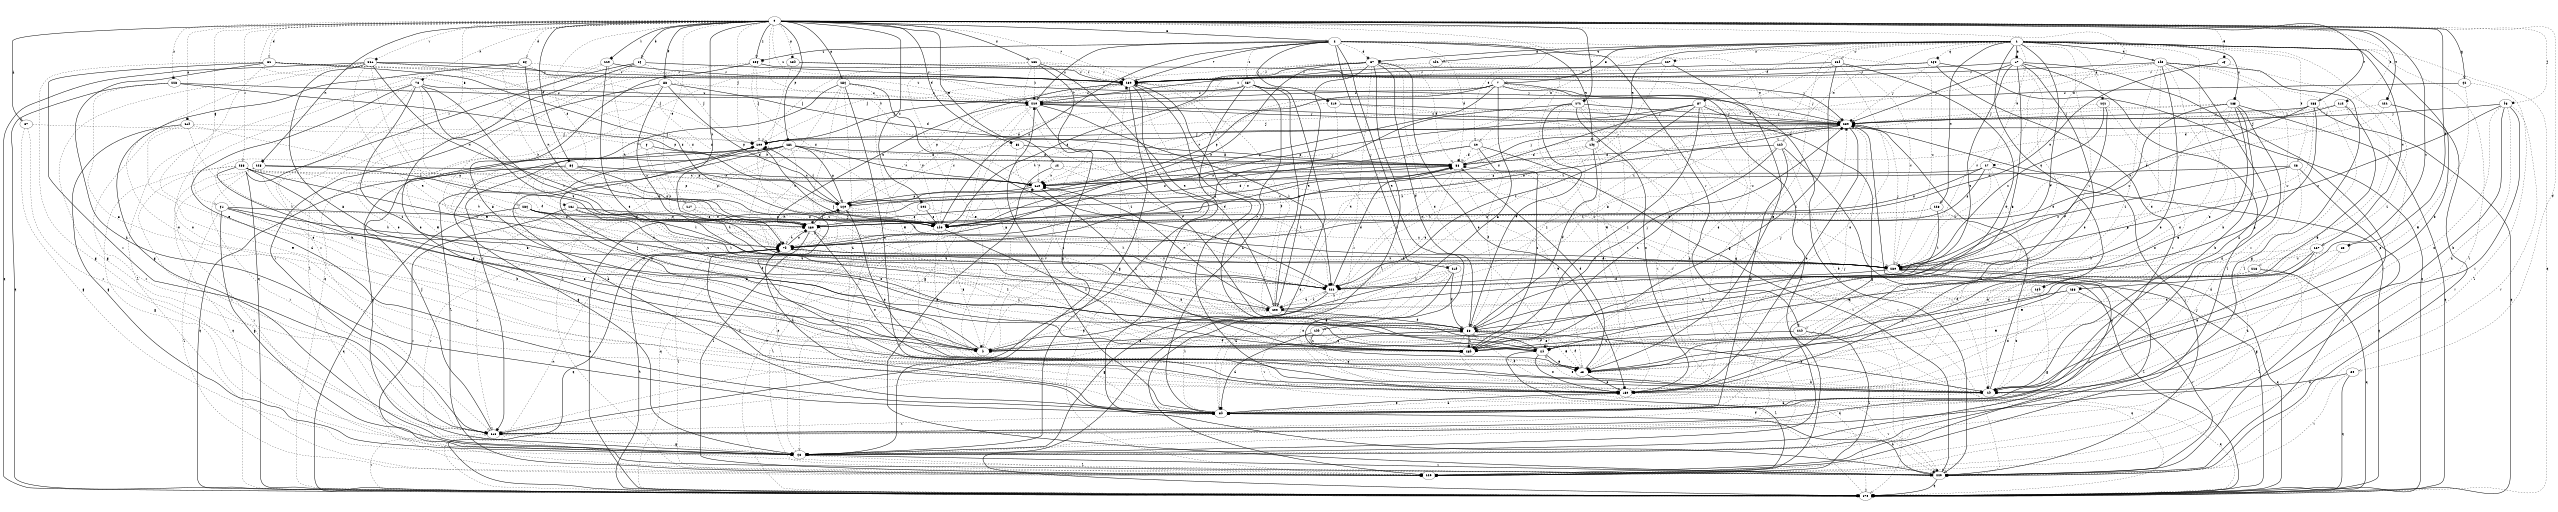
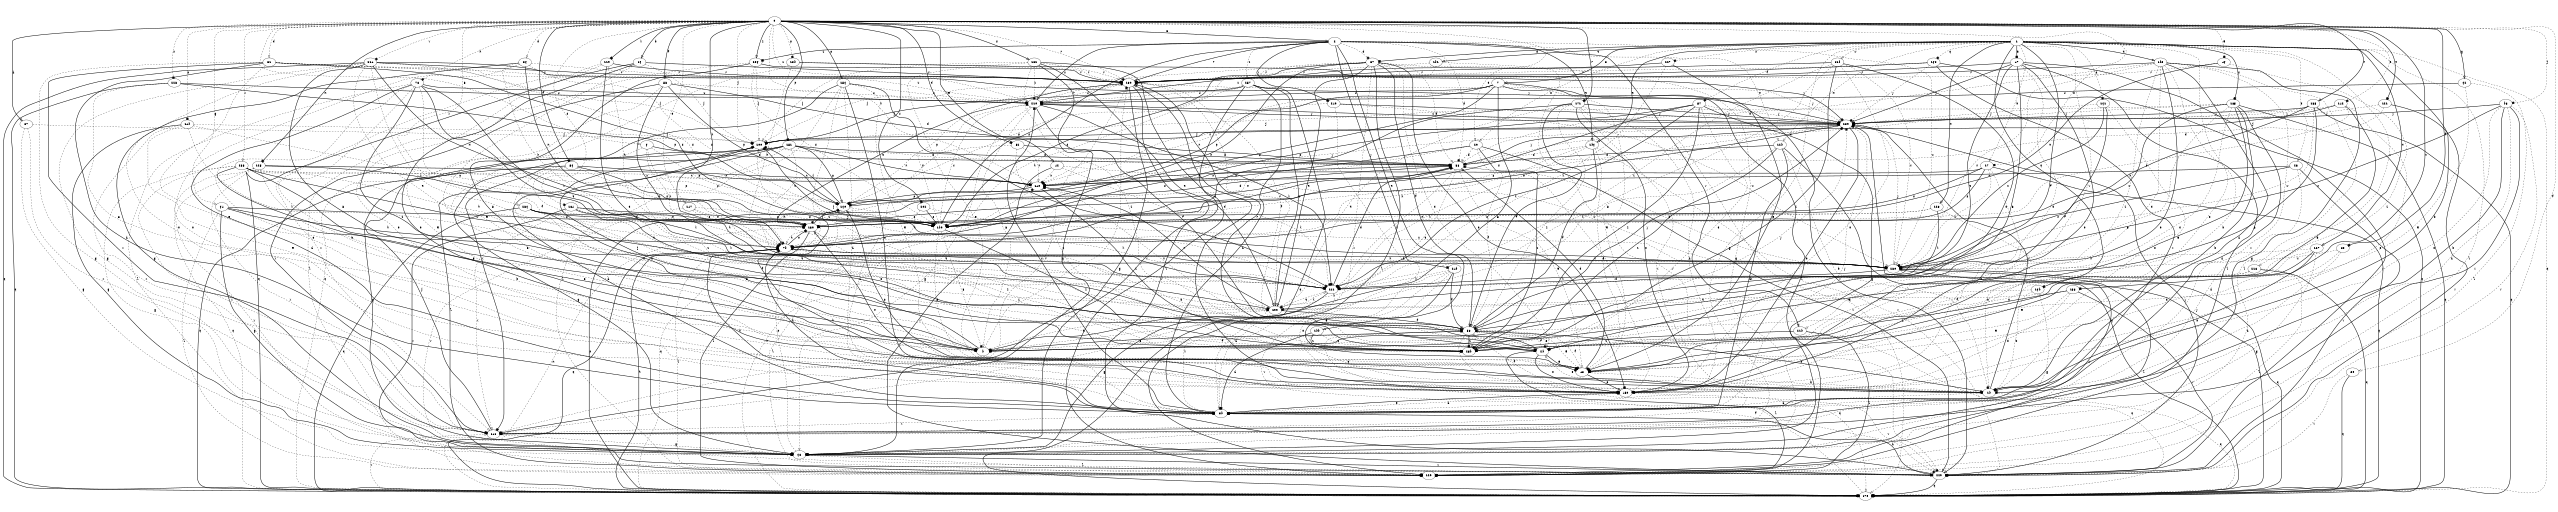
edge "182" -> "120": style dashed -> bold
edge "50" -> "19": removed, label "b"
